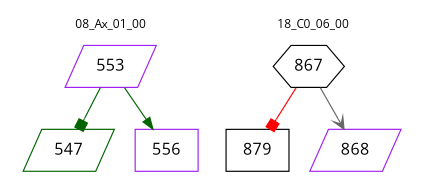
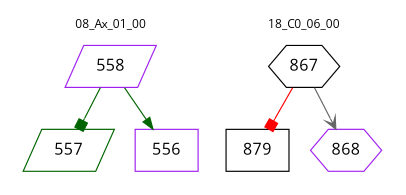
node "553": label "553" -> "558"
node "547": label "547" -> "557"
node "868": shape parallelogram -> hexagon
